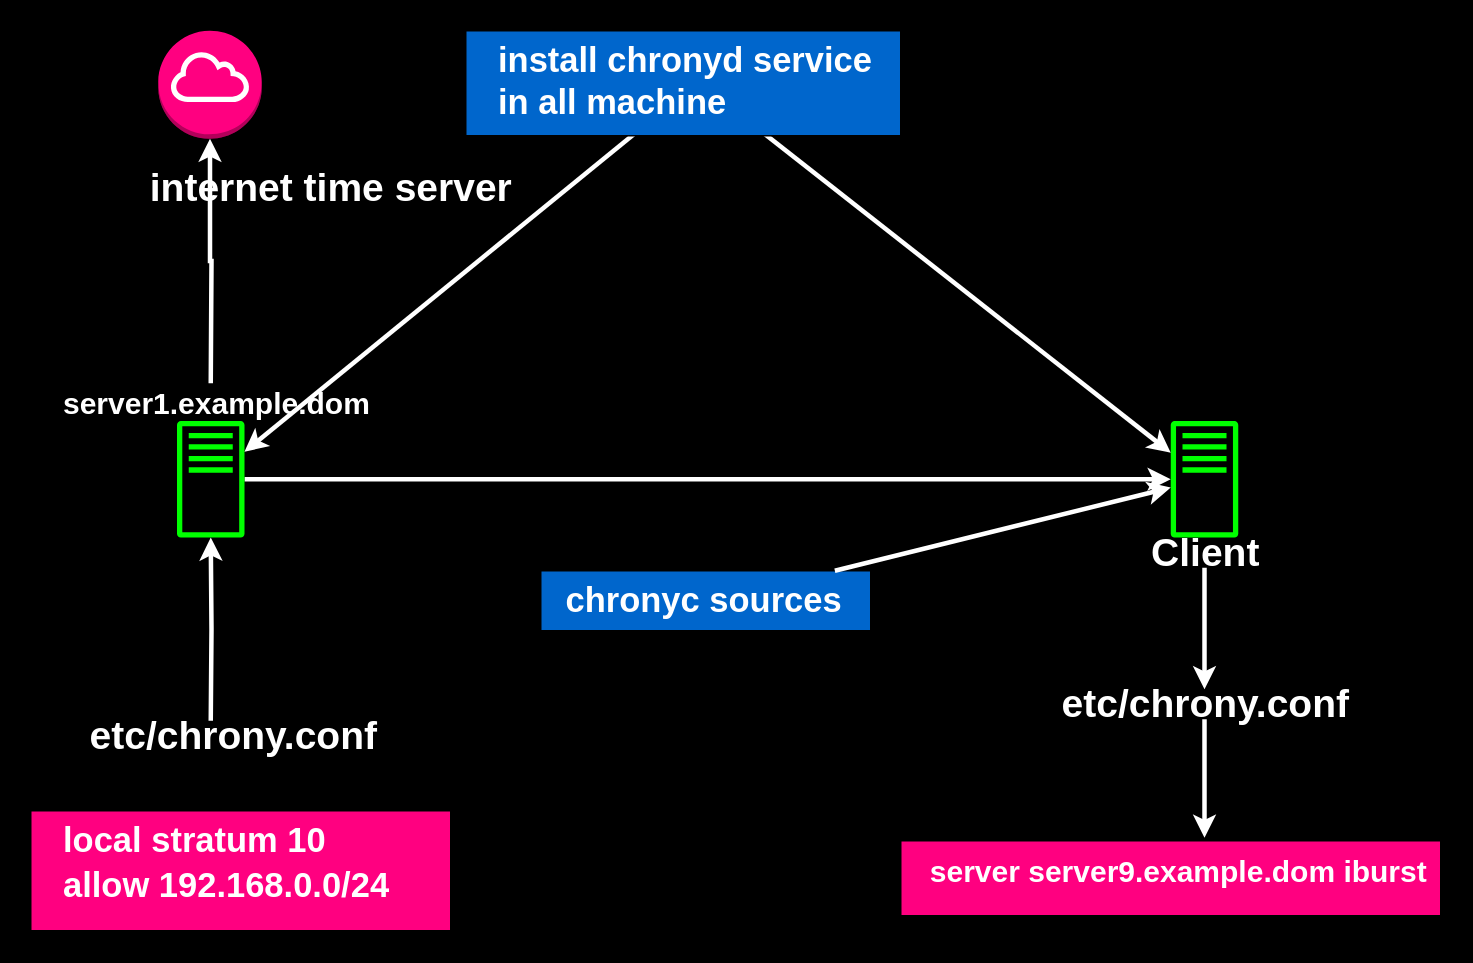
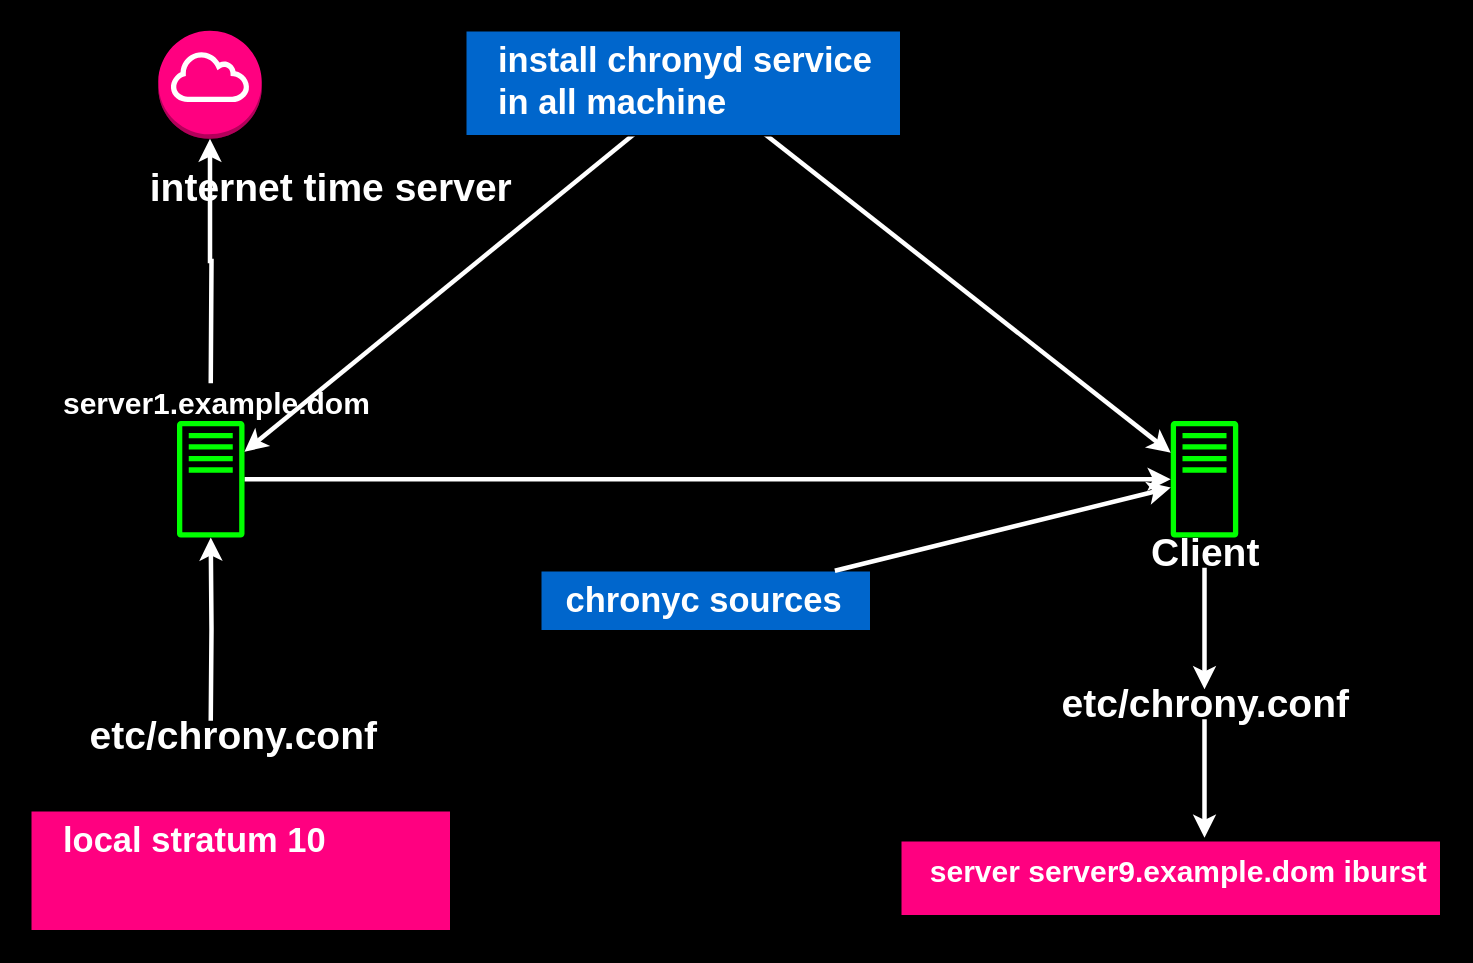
node "allow 192.168.0.0/24": removed
